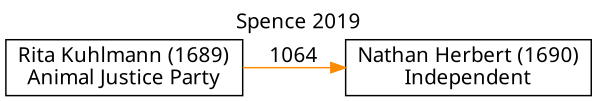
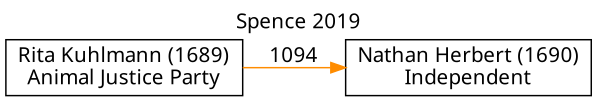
edge "Rita Kuhlmann (1689) Animal Justice Party" -> "Nathan Herbert (1690) Independent": label "1064" -> "1094"
